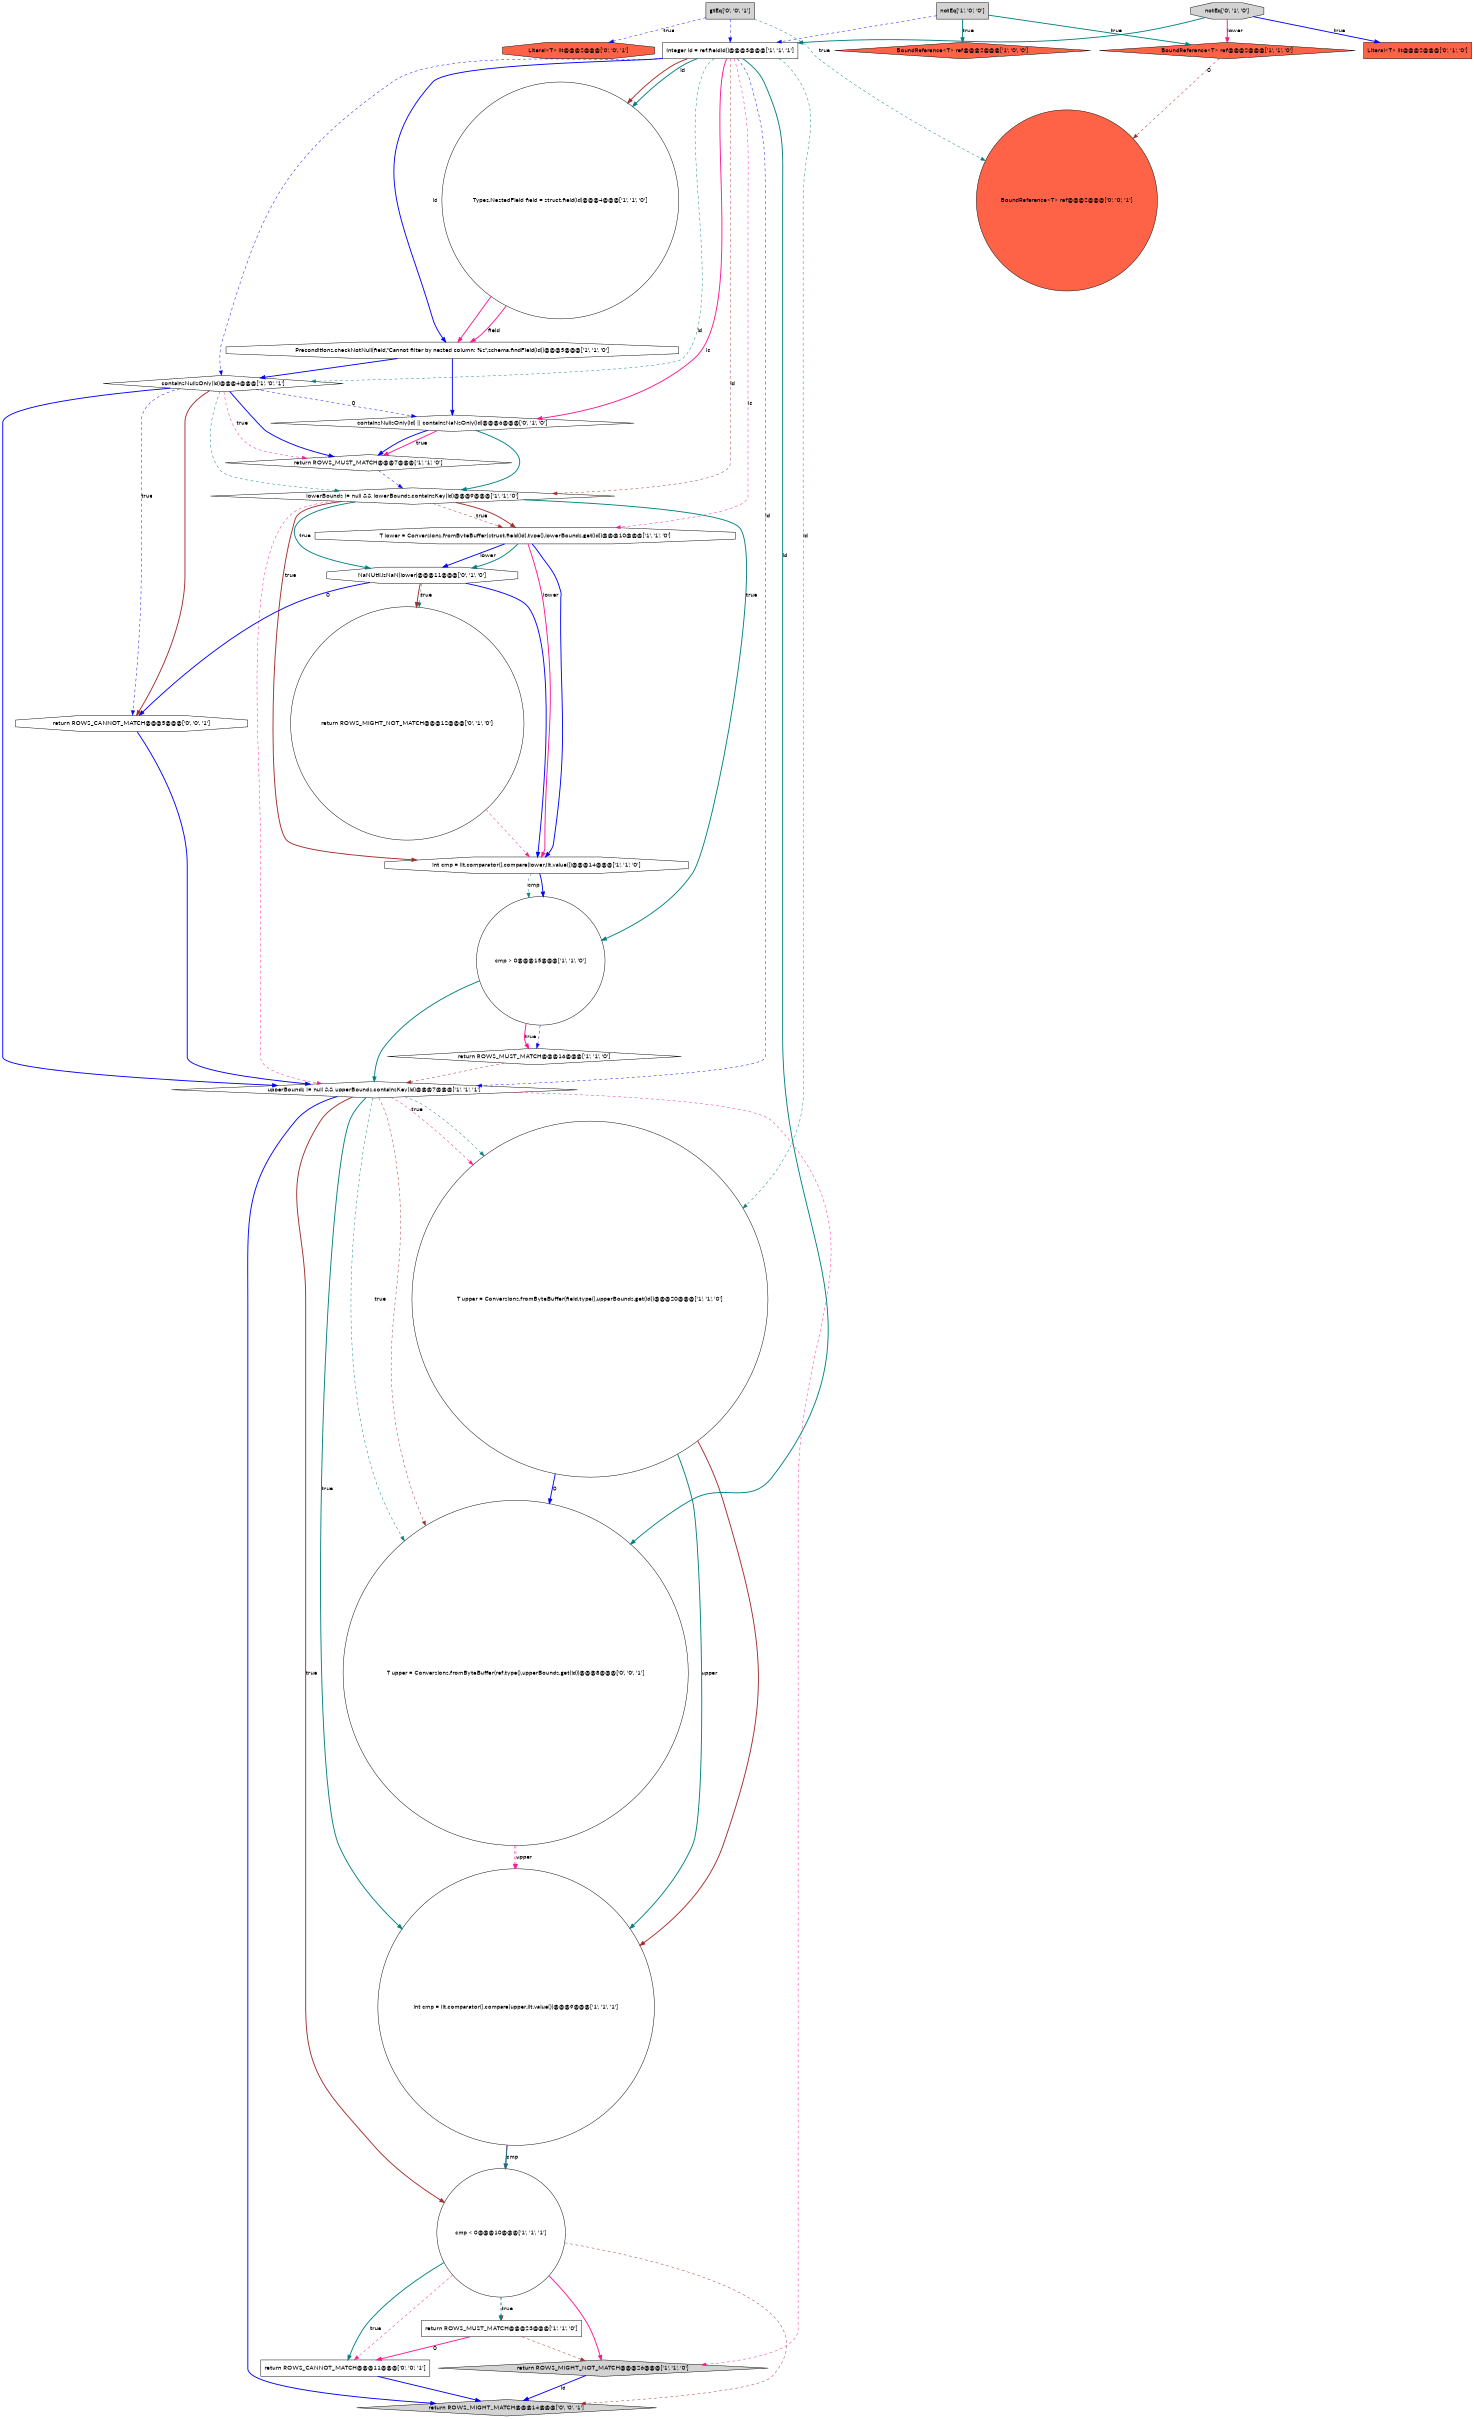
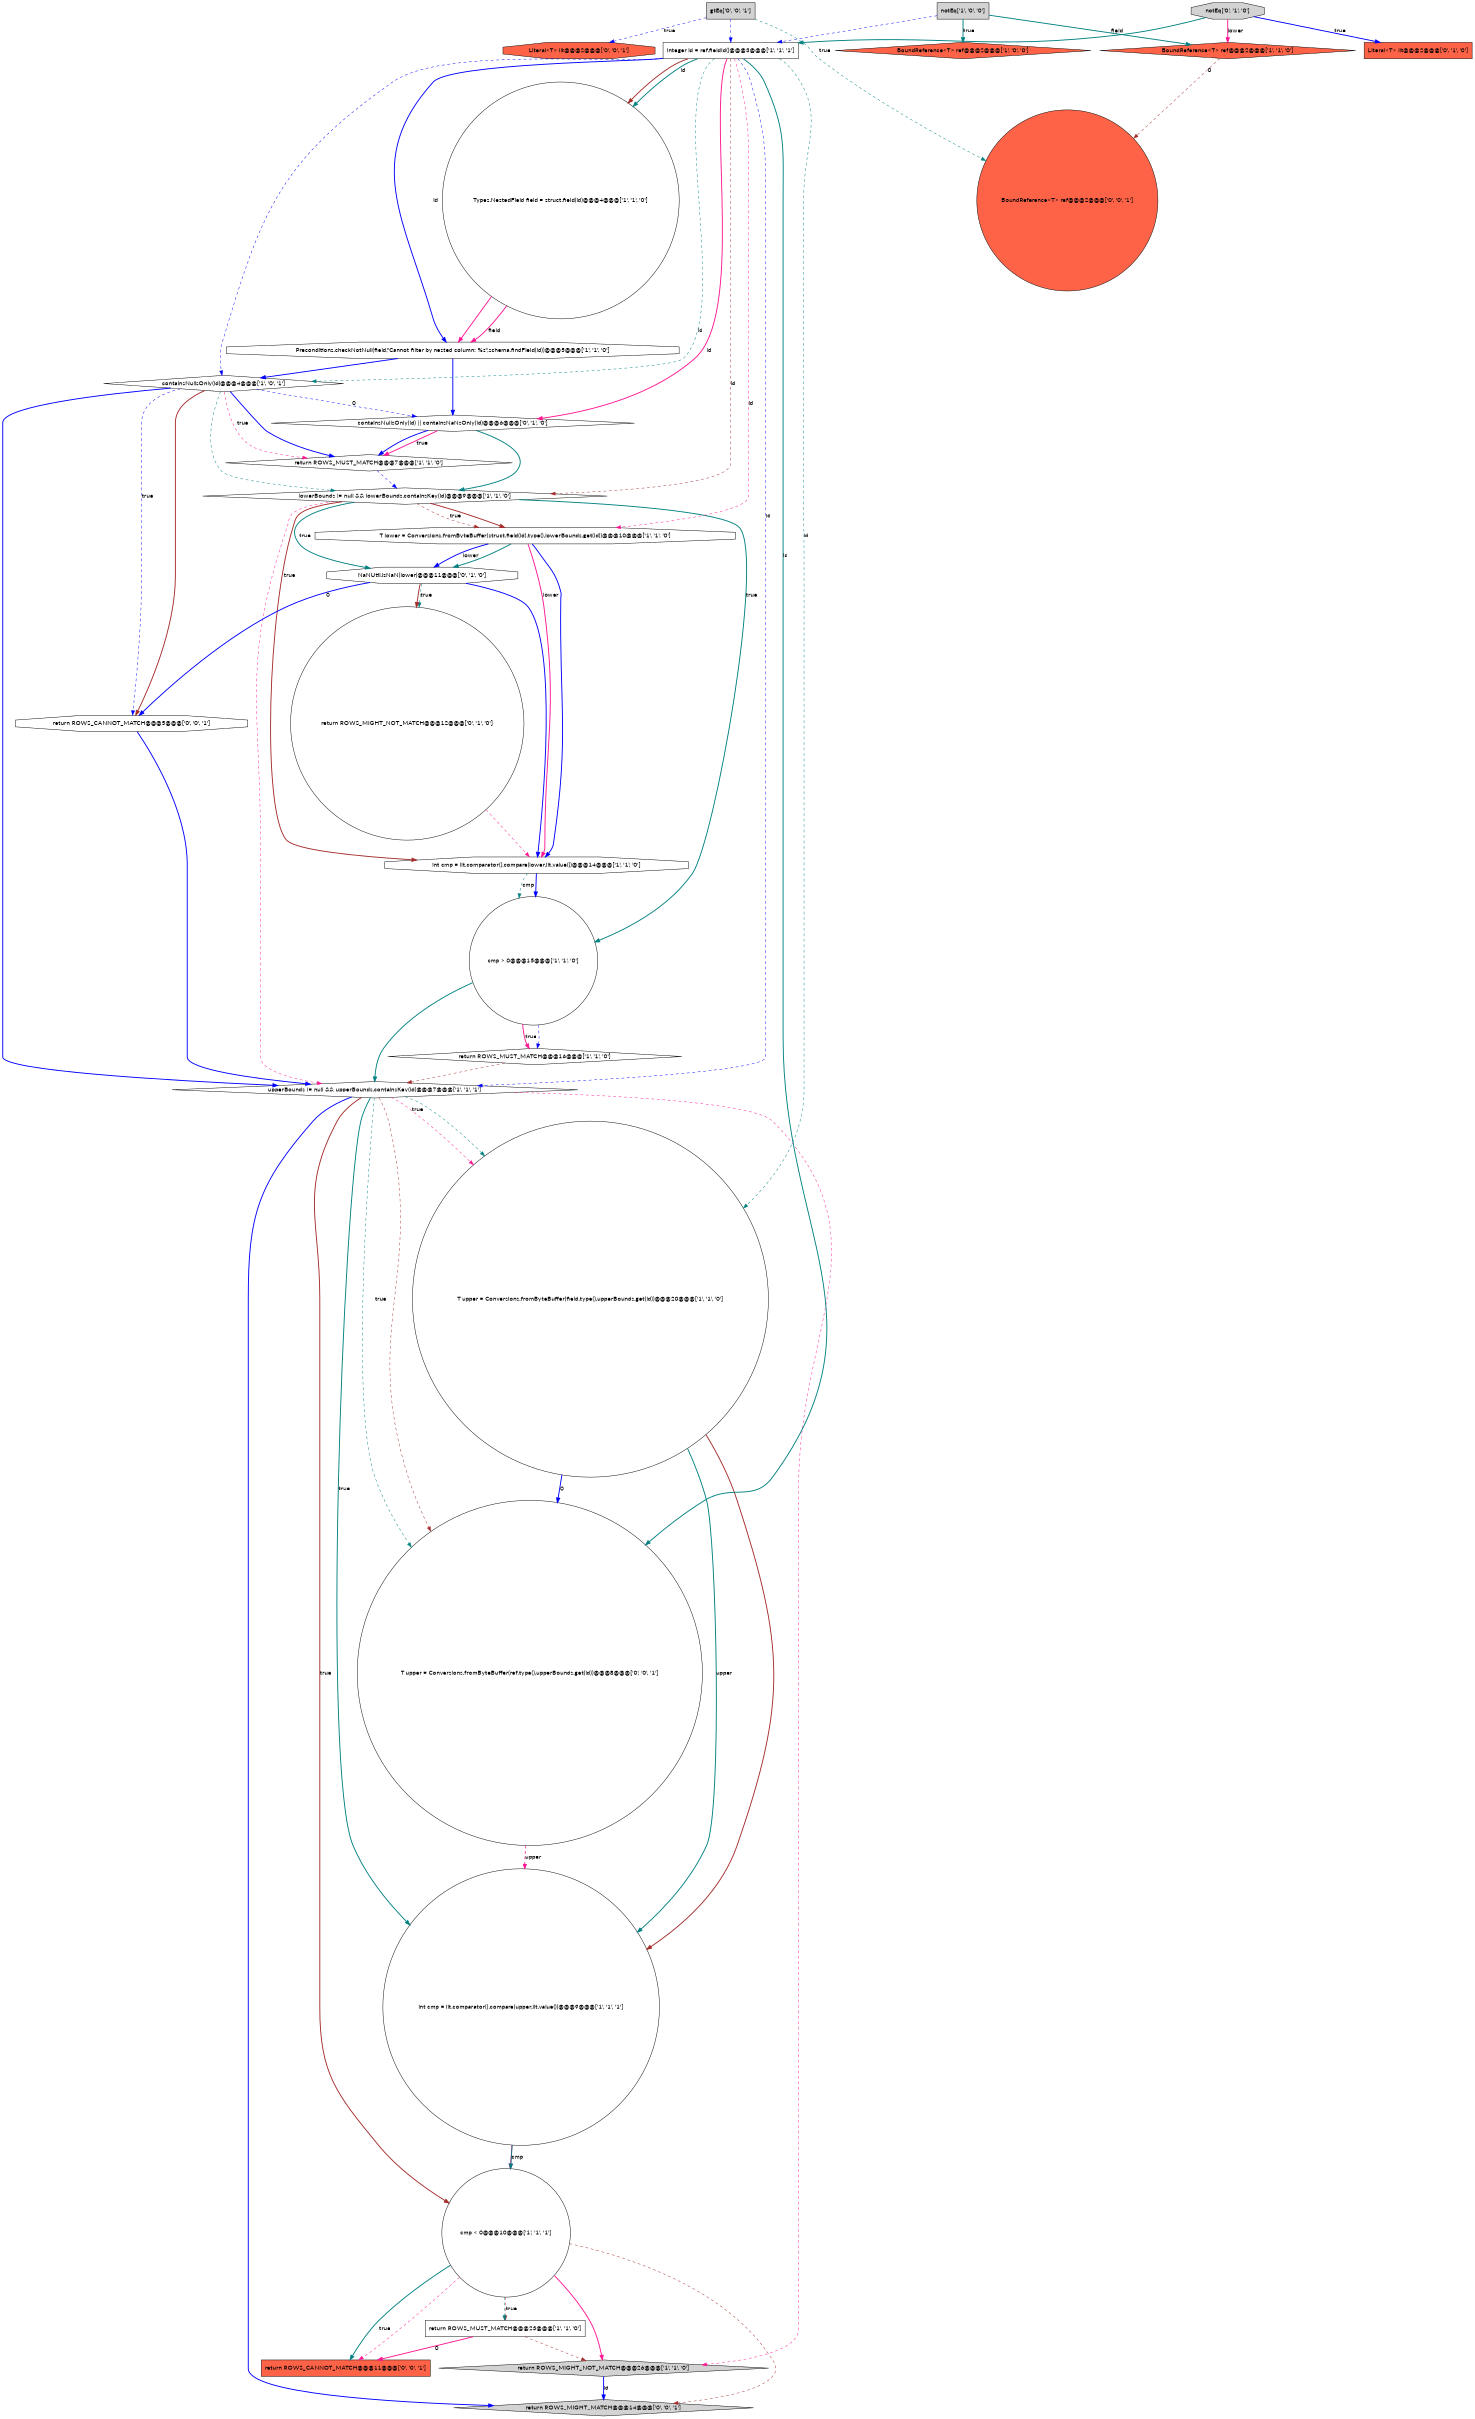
edge "notEq['1', '0', '0']" -> "BoundReference<T> ref@@@2@@@['1', '1', '0']": label "true" -> "field"
node "return ROWS_CANNOT_MATCH@@@11@@@['0', '0', '1']": fillcolor white -> tomato
edge "return ROWS_CANNOT_MATCH@@@11@@@['0', '0', '1']" -> "return ROWS_MIGHT_MATCH@@@14@@@['0', '0', '1']": removed
